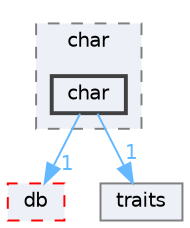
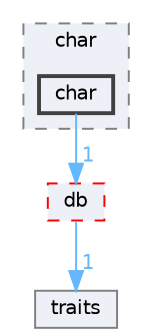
edge "char" -> "traits": now "db" -> "traits"
